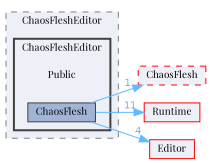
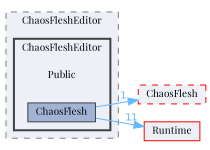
node "Editor": removed
